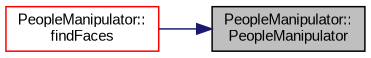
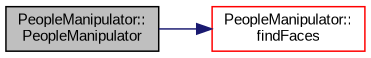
edge "PeopleManipulator:: findFaces" -> "PeopleManipulator:: PeopleManipulator": reversed
